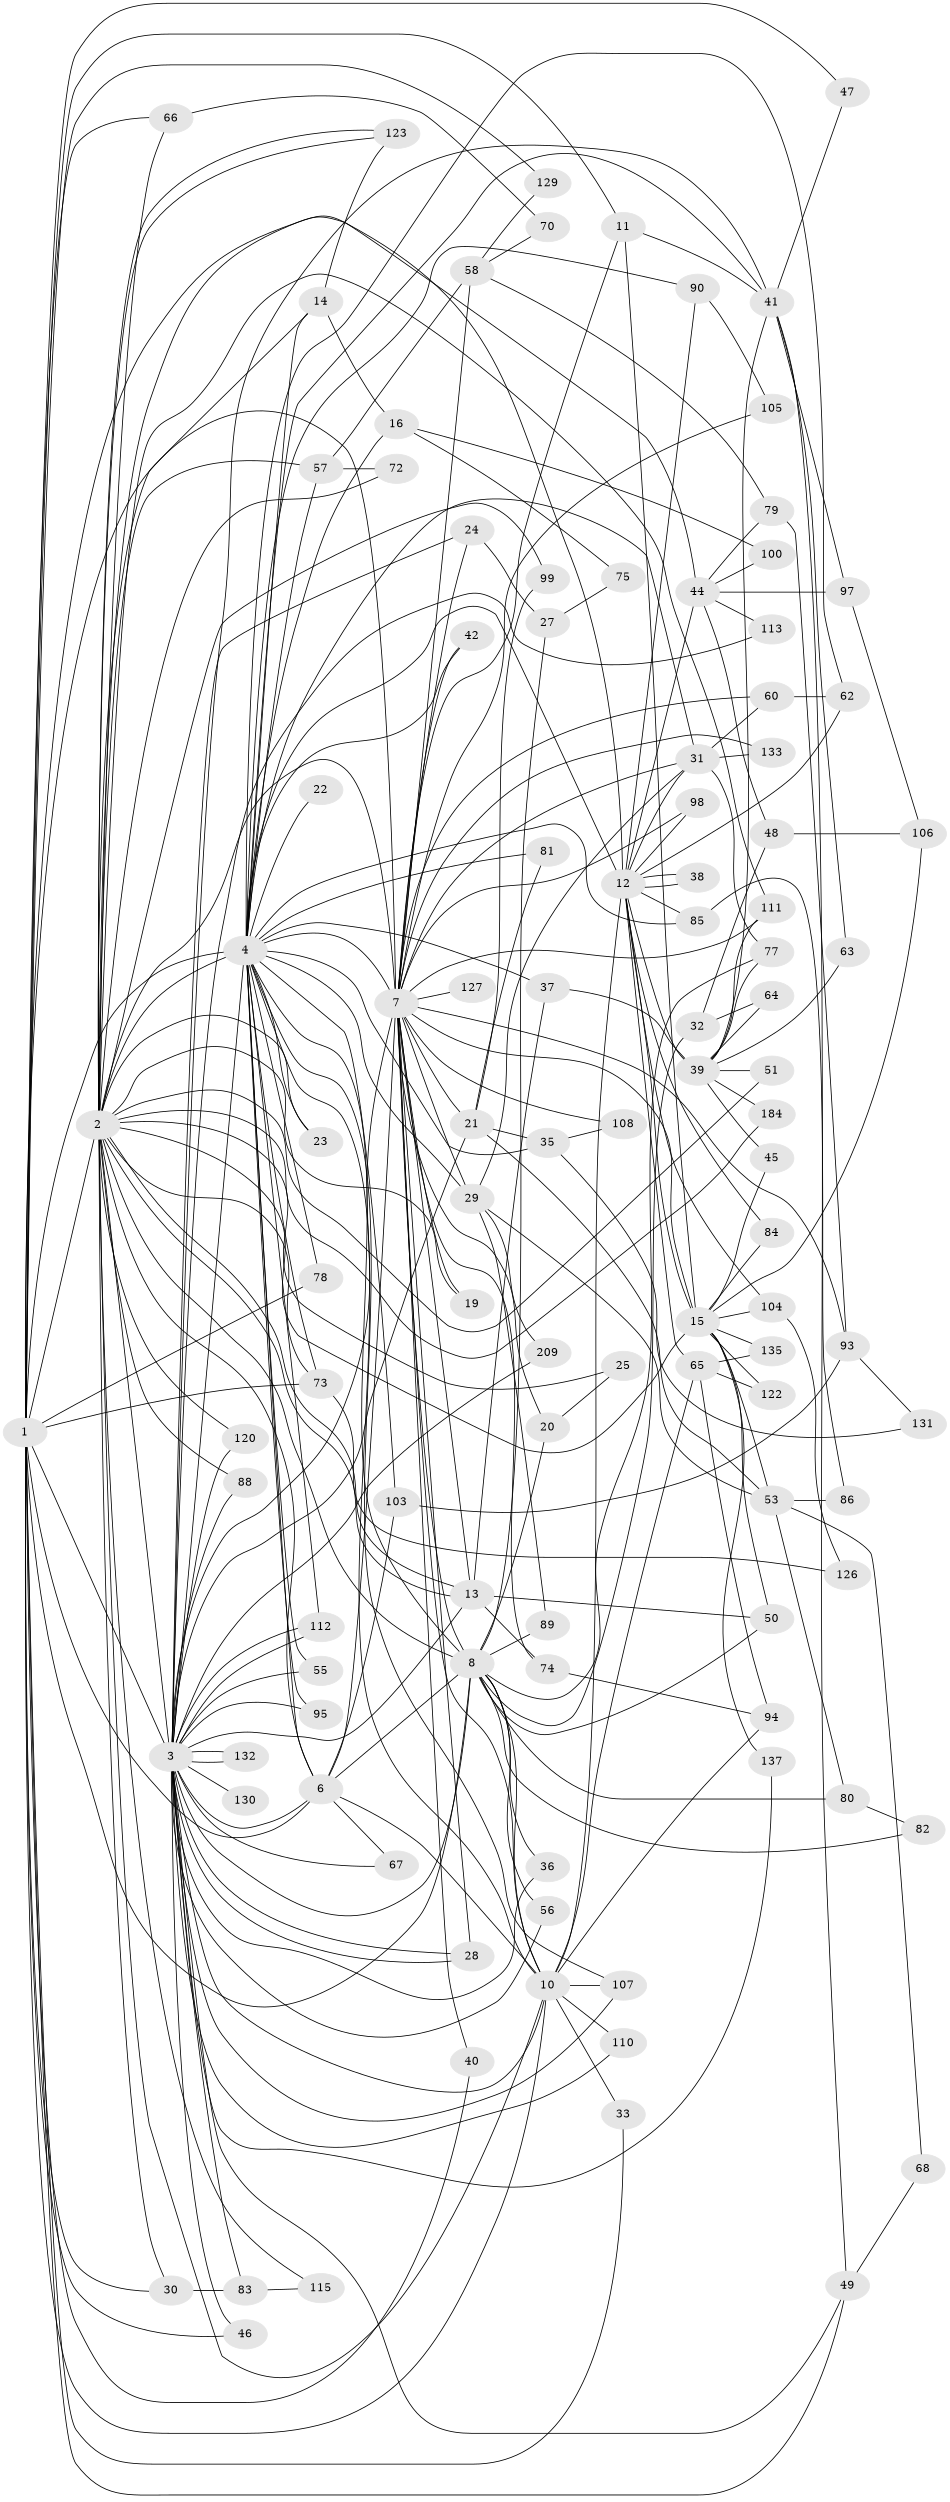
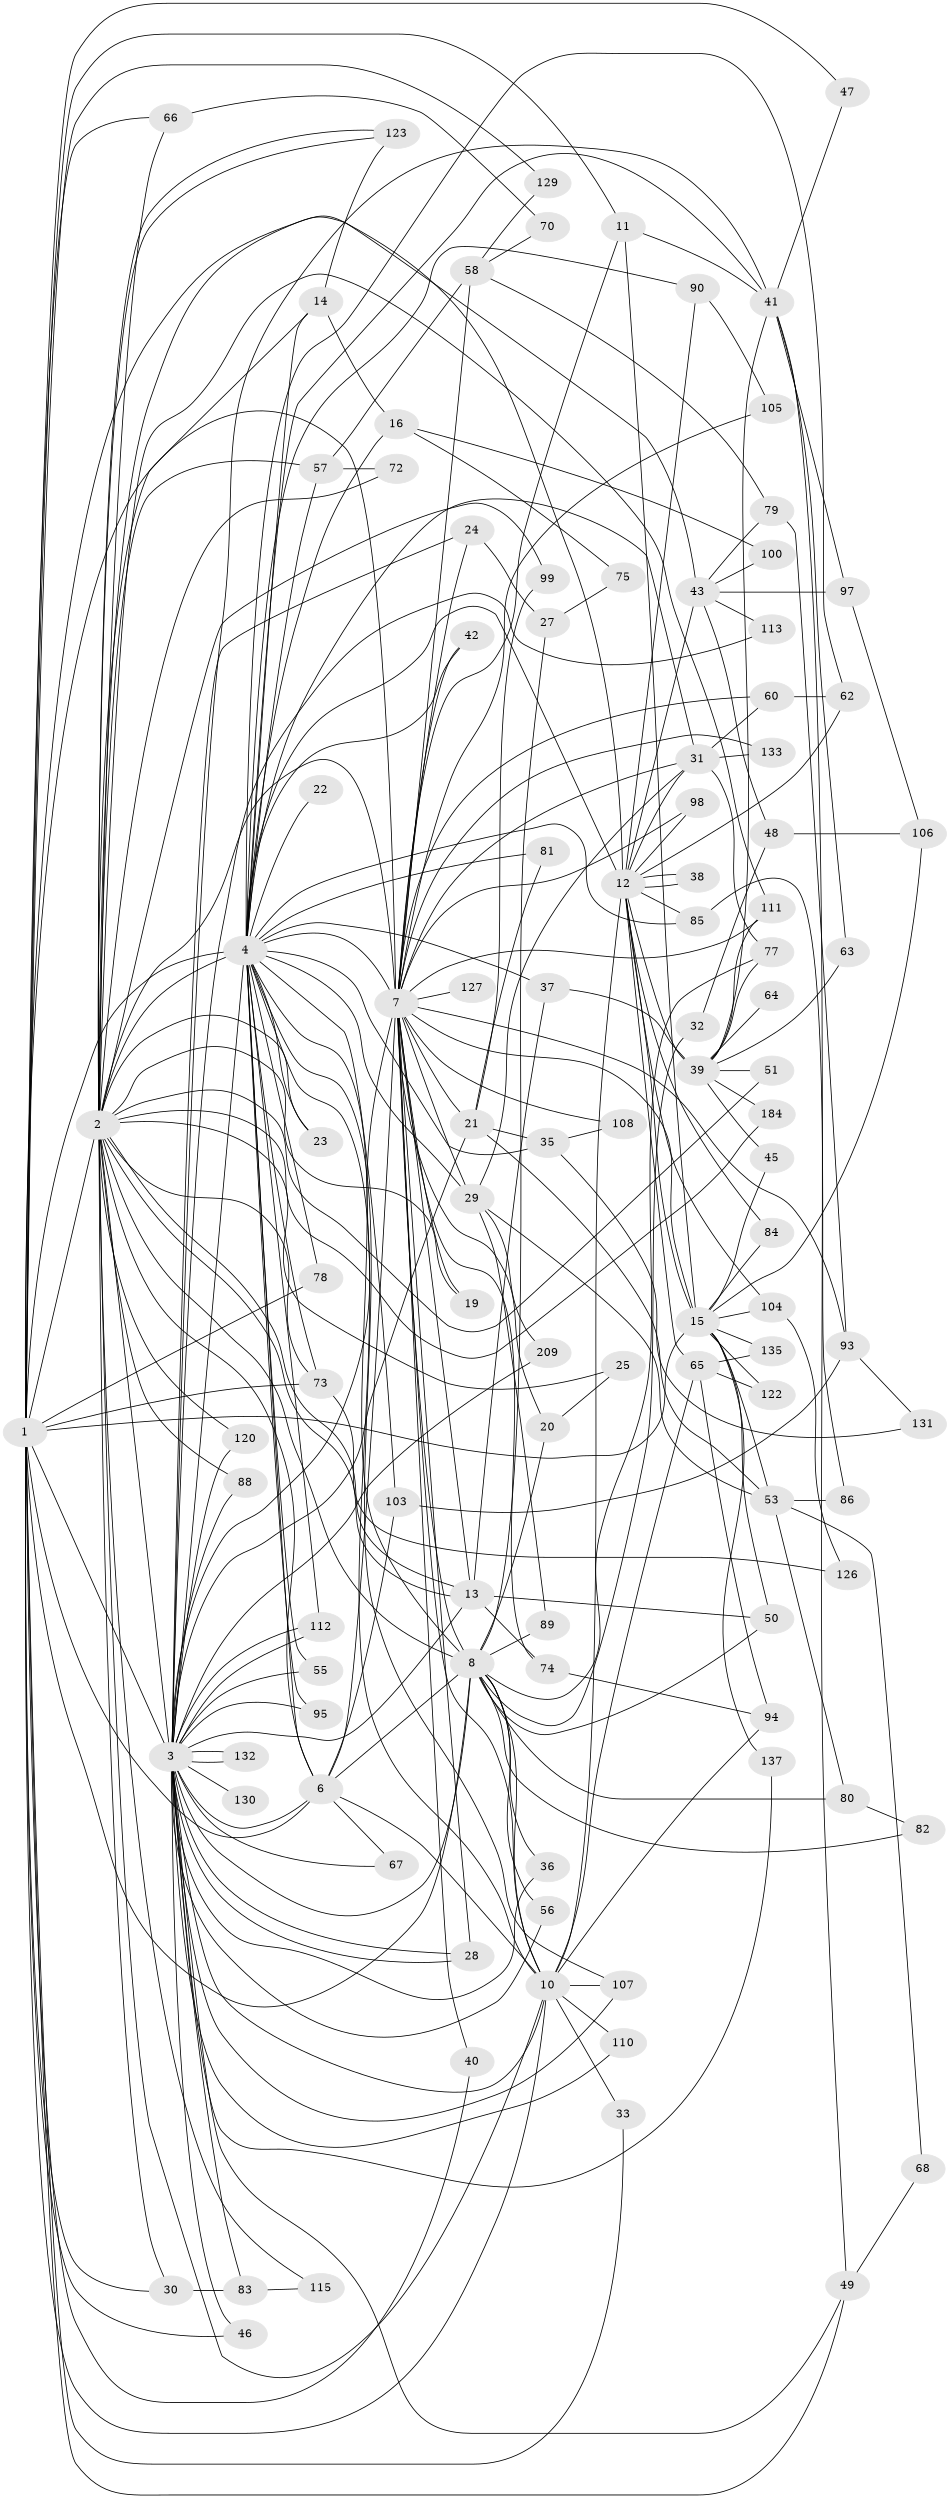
node "44": label "44" -> "43"
edge "64" -- "32": removed
edge "2" -- "15": now "1" -- "15"
